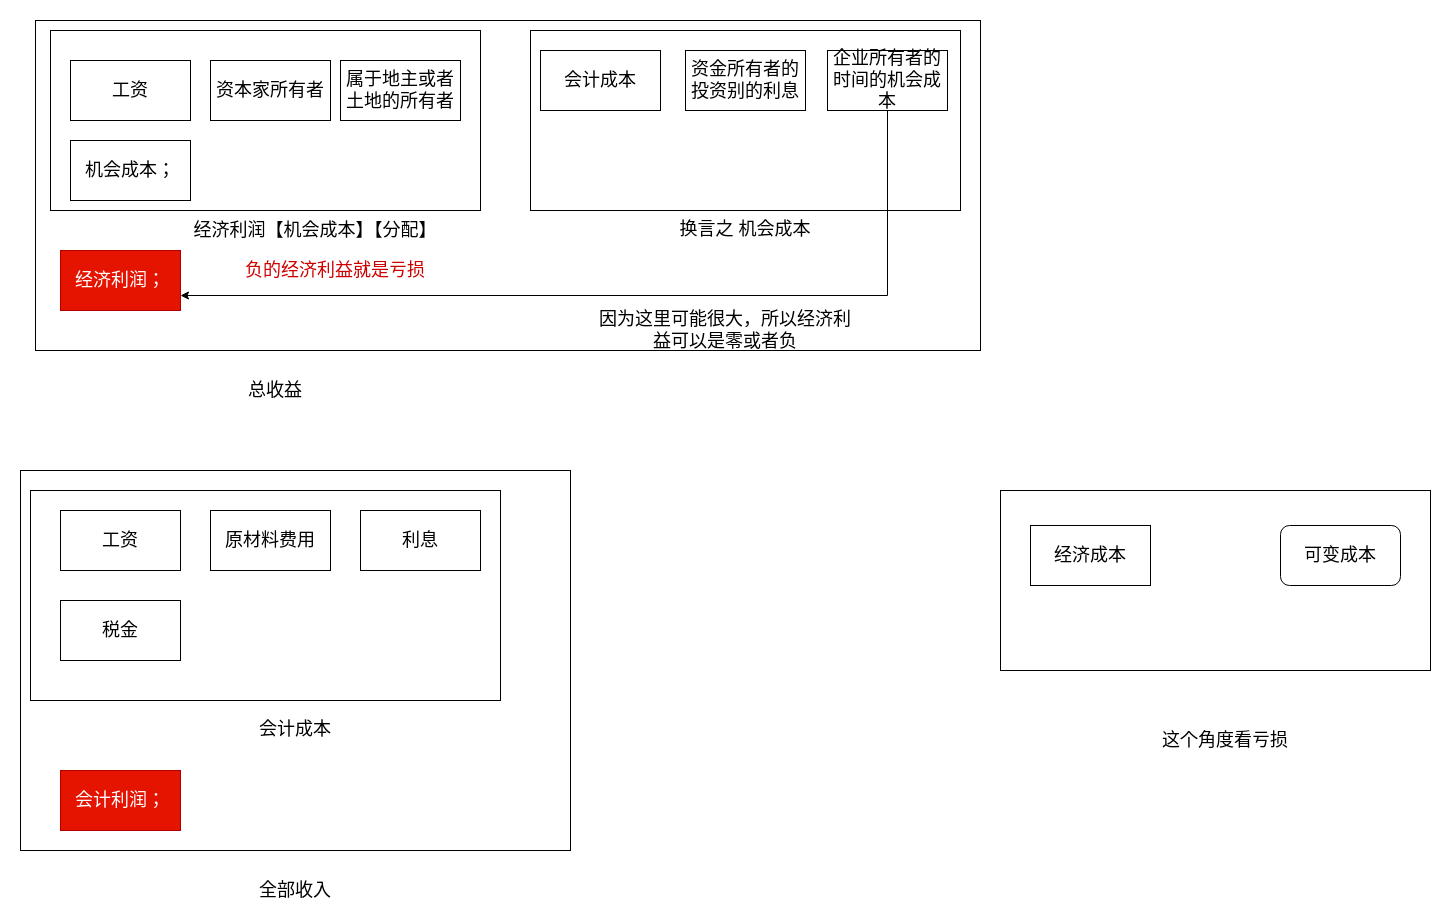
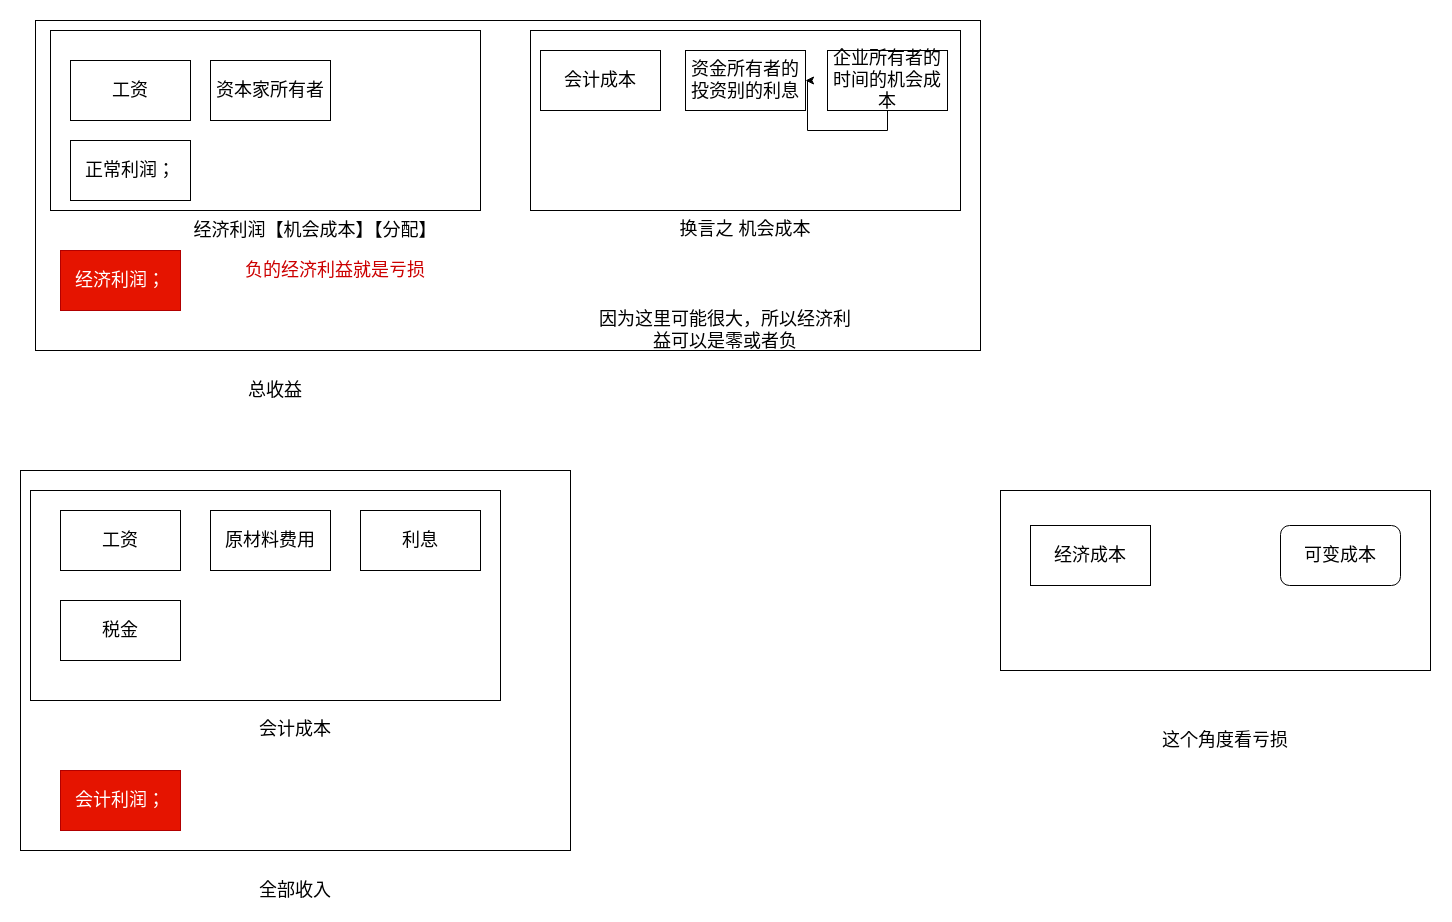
node "属于地主或者土地的所有者": removed
node "机会成本；": label "机会成本；" -> "正常利润；"
edge "企业所有者的时间的机会成本" -> "经济利润；": now "企业所有者的时间的机会成本" -> "资金所有者的投资别的利息"
